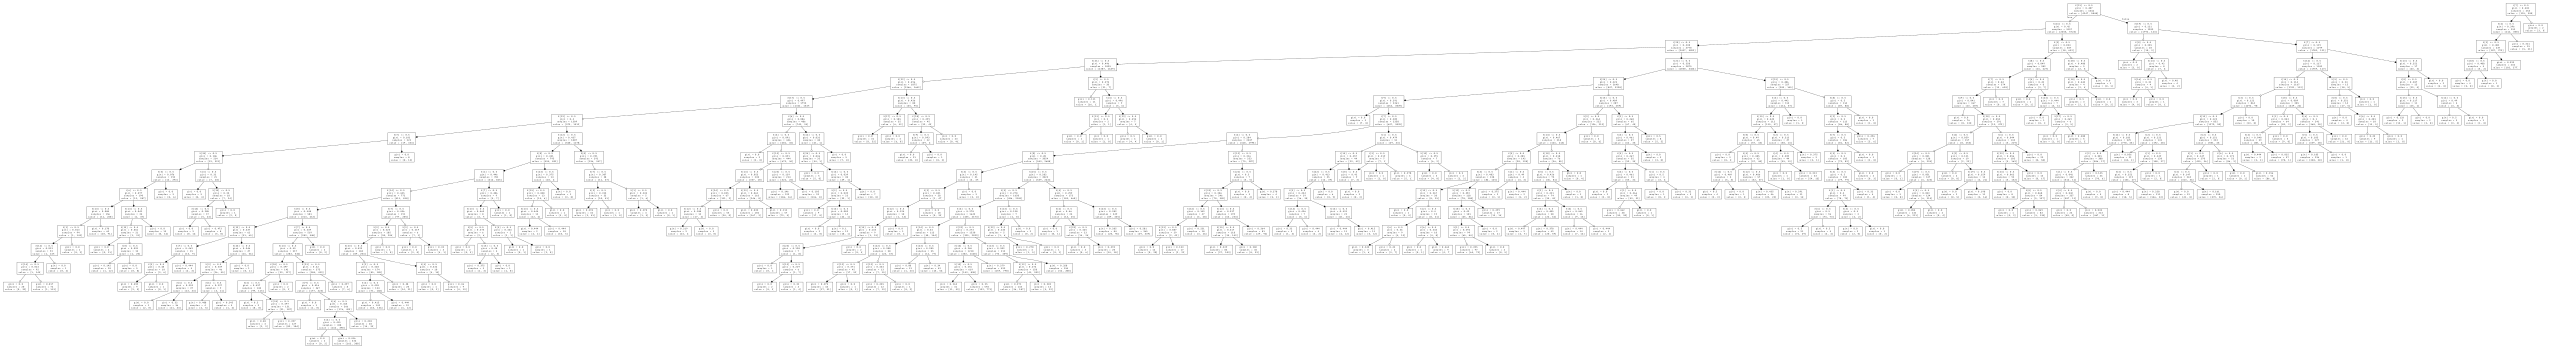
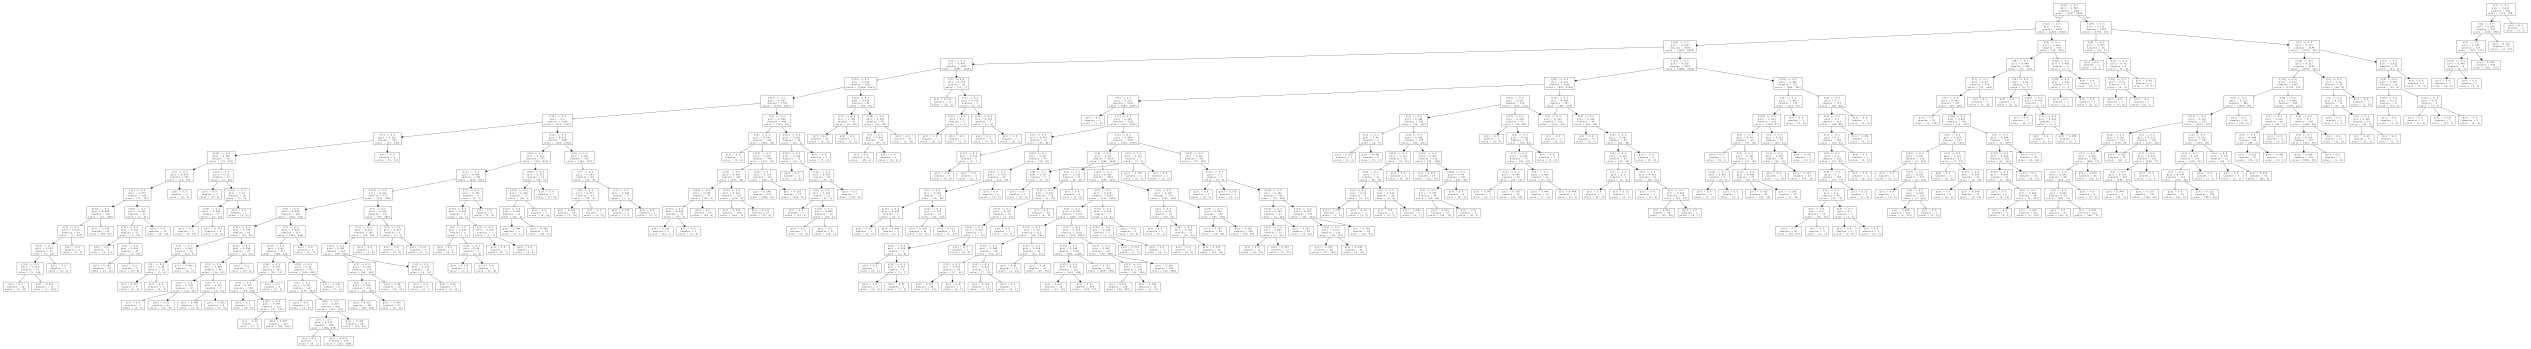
edge "X[15] <= 0.5 gini = 0.117 samples = 11 value = [15, 1]" -> "gini = 0.133 samples = 9 value = [13, 1]": now "X[12] <= 0.5 gini = 0.49 samples = 4 value = [4, 3]" -> "gini = 0.133 samples = 9 value = [13, 1]"
edge "X[3] <= 0.5 gini = 0.464 samples = 222 value = [126, 219]" -> "X[14] <= 0.5 gini = 0.467 samples = 218 value = [126, 213]": reversed
